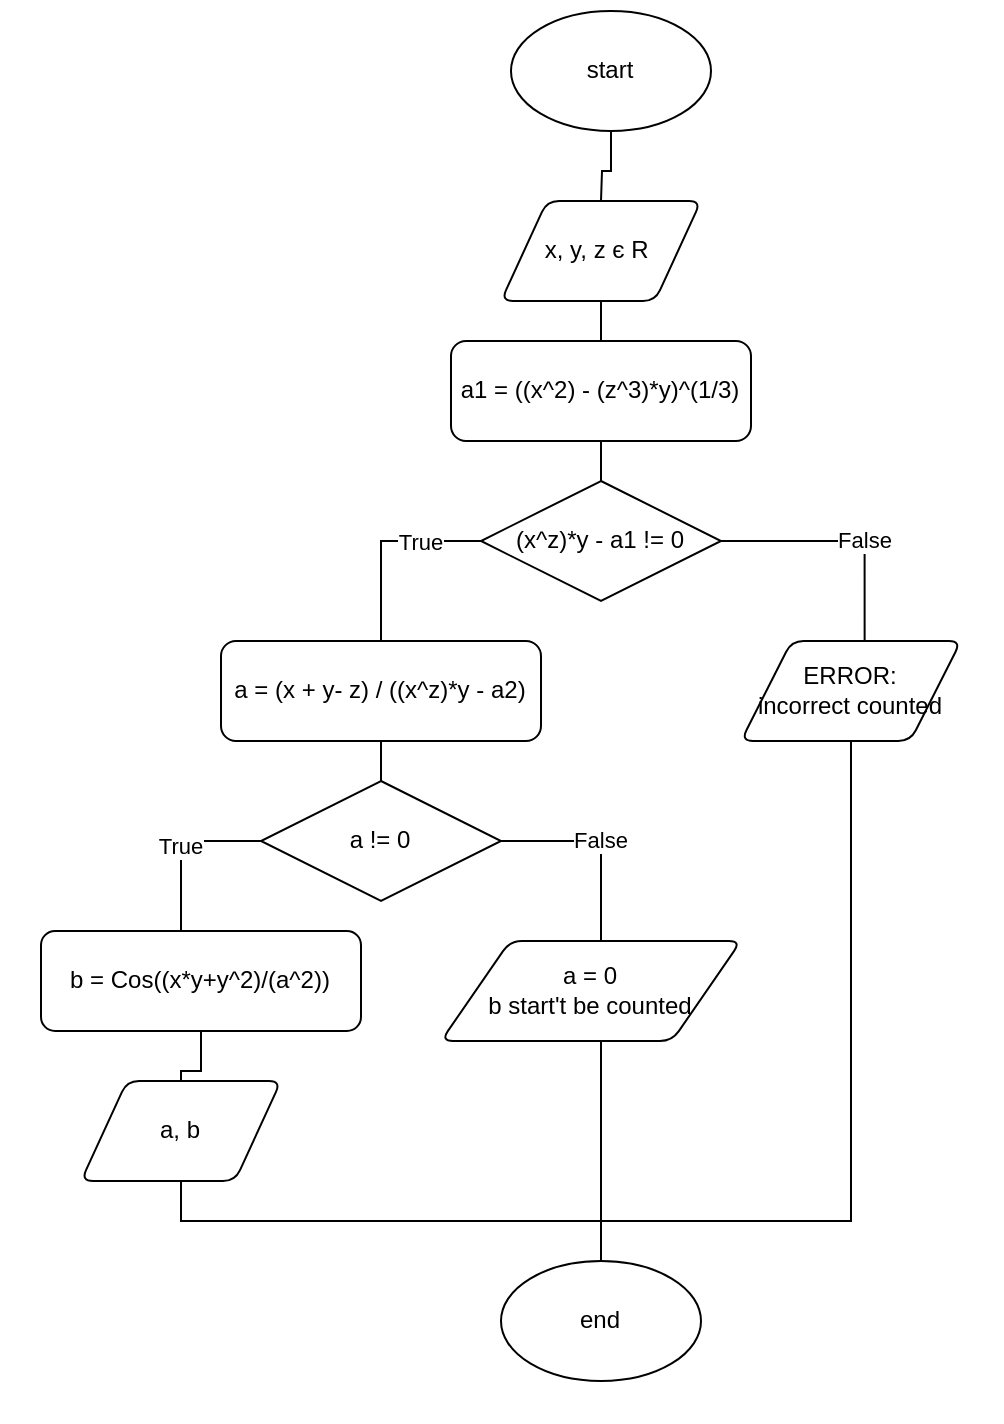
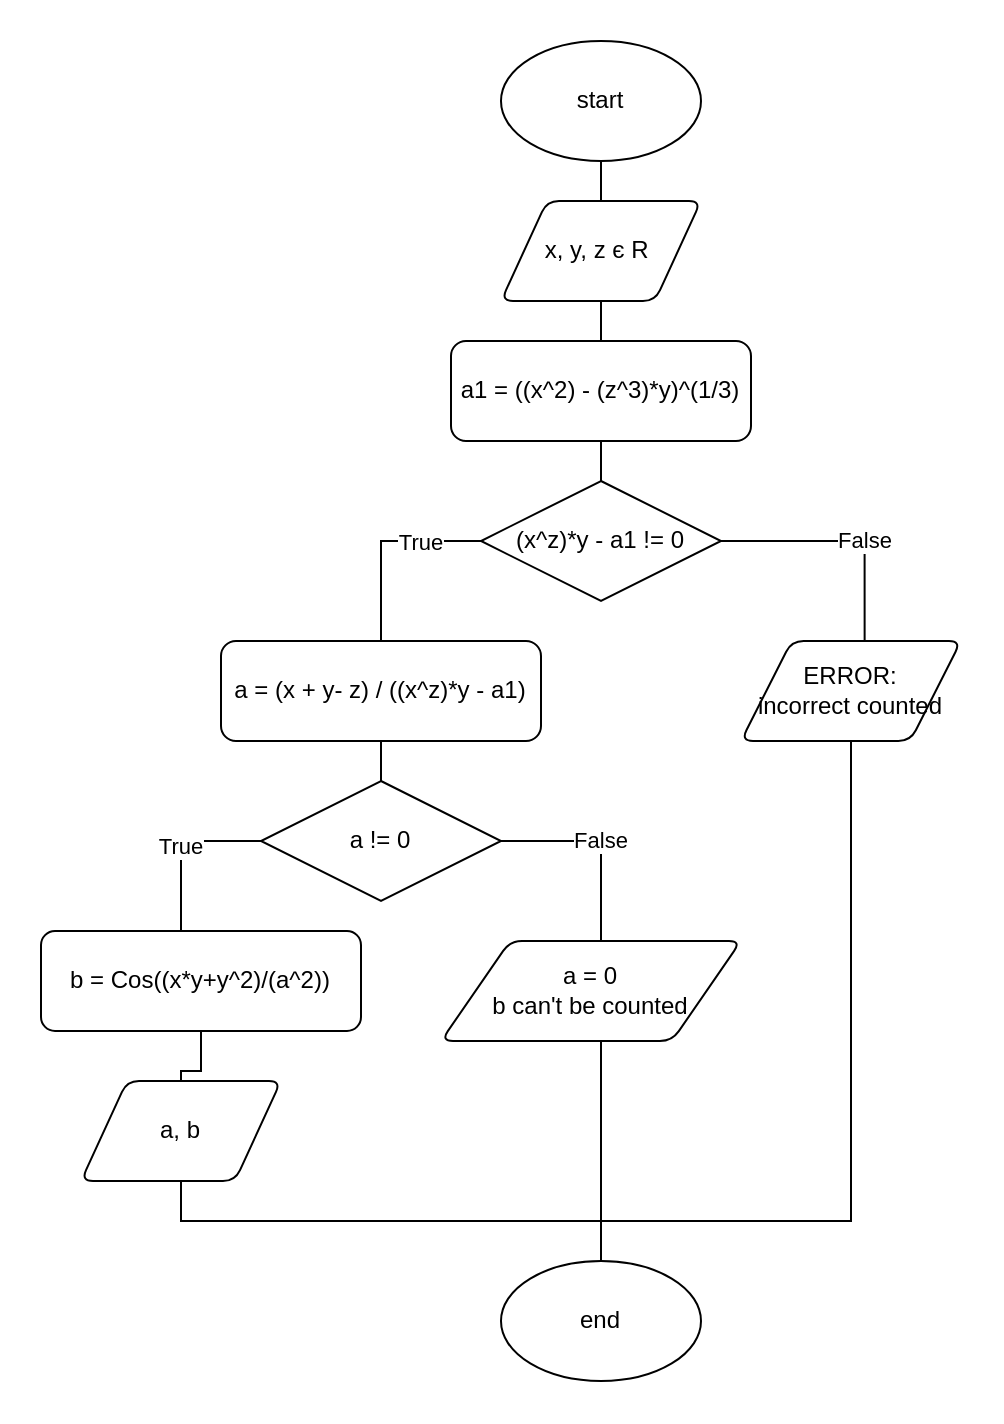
node "start": moved (611, 71) -> (601, 101)
node "a = (x + y- z) / ((x^z)*y - a2)": label "a = (x + y- z) / ((x^z)*y - a2)" -> "a = (x + y- z) / ((x^z)*y - a1)"
node "a = 0 b start't be counted": label "a = 0 b start't be counted" -> "a = 0 b can't be counted"
